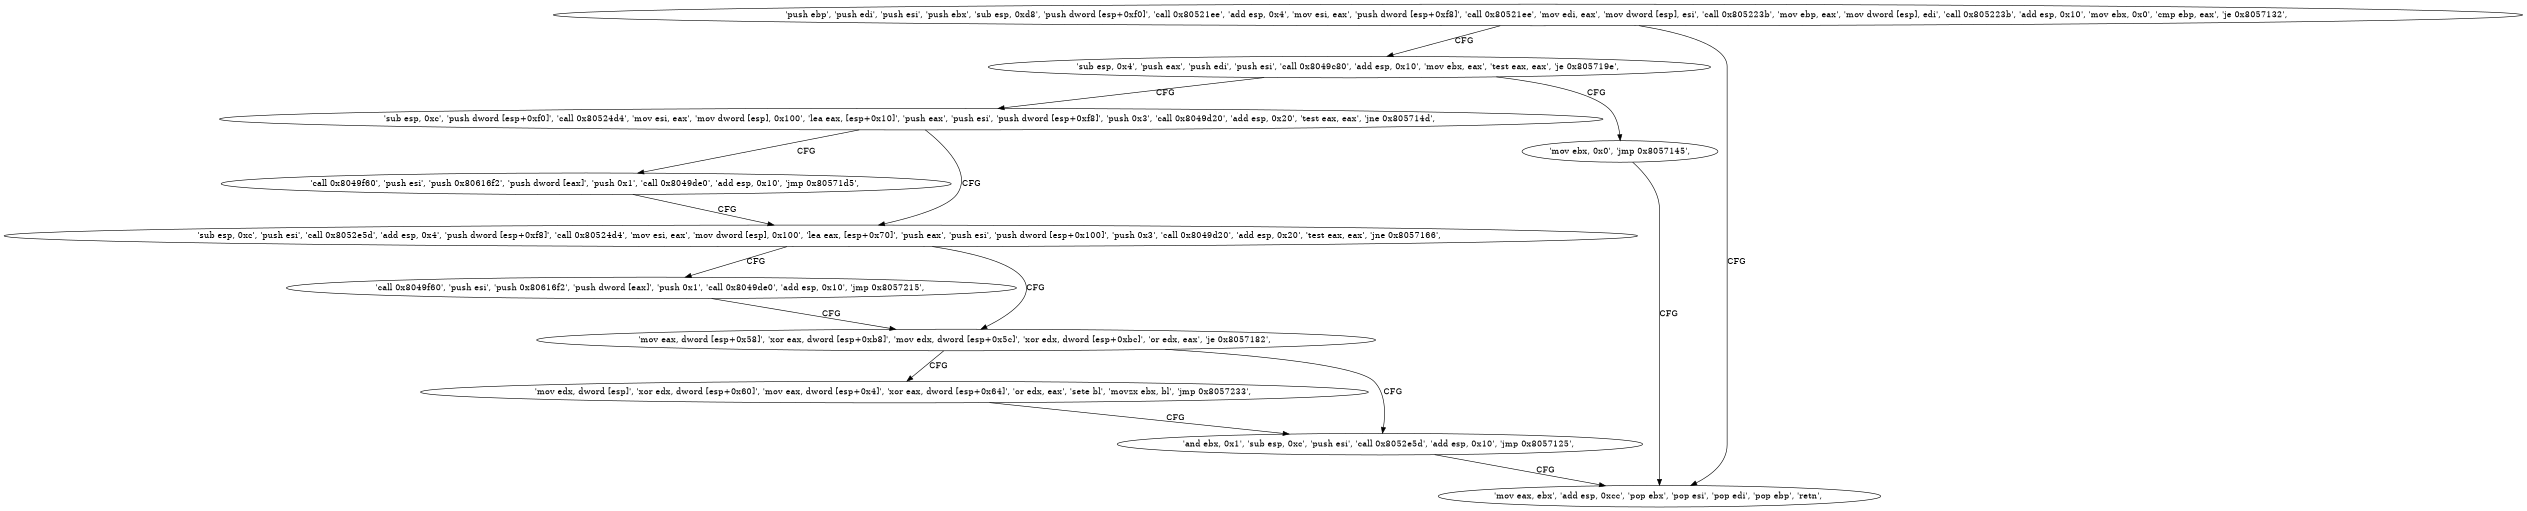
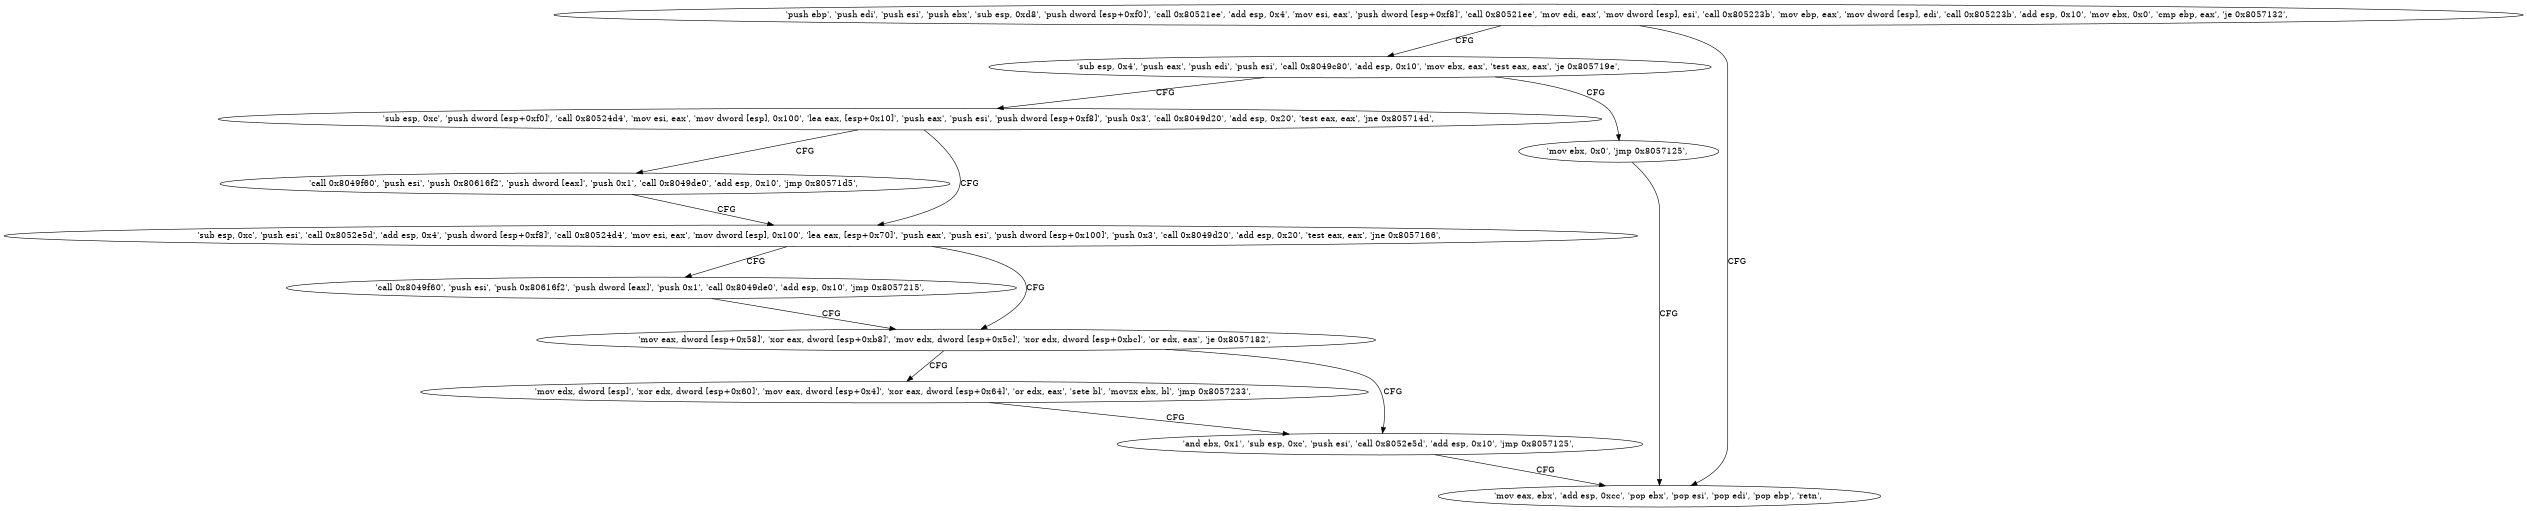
node "'mov ebx, 0x0', 'jmp 0x8057145',": label "'mov ebx, 0x0', 'jmp 0x8057145'," -> "'mov ebx, 0x0', 'jmp 0x8057125',"
